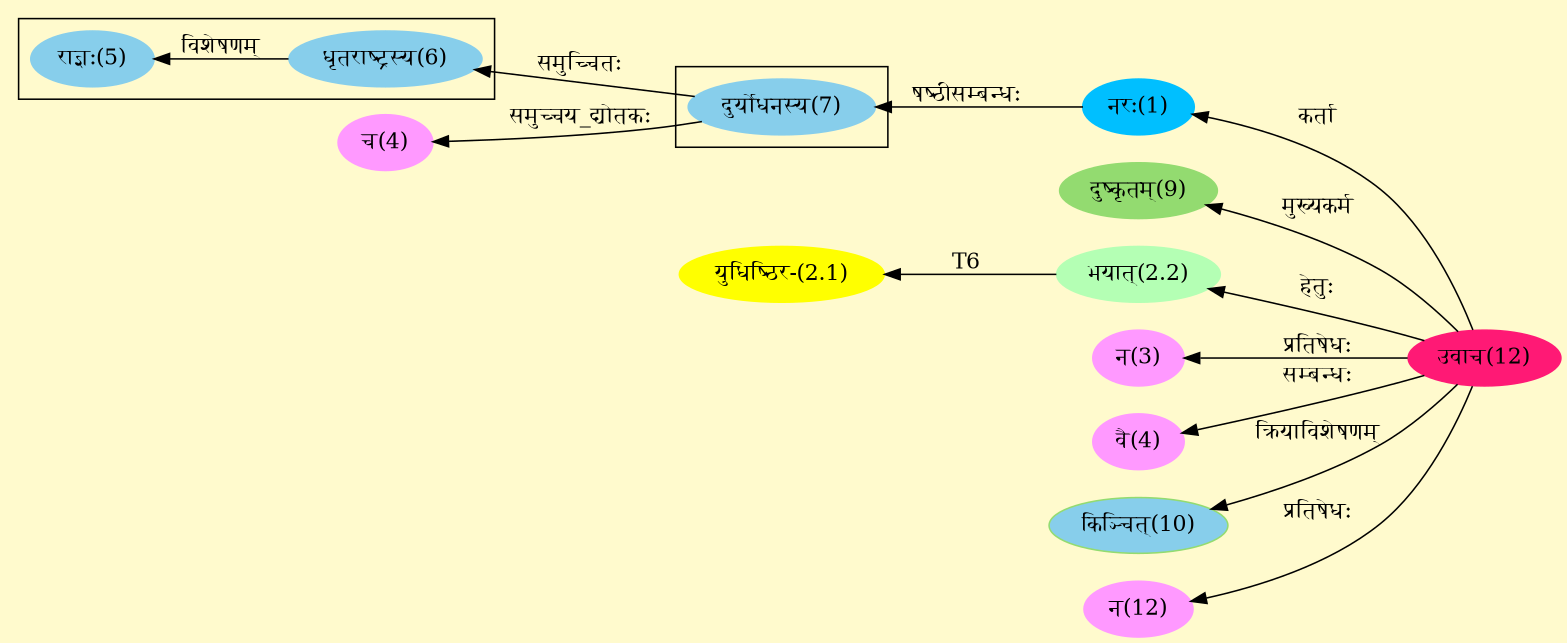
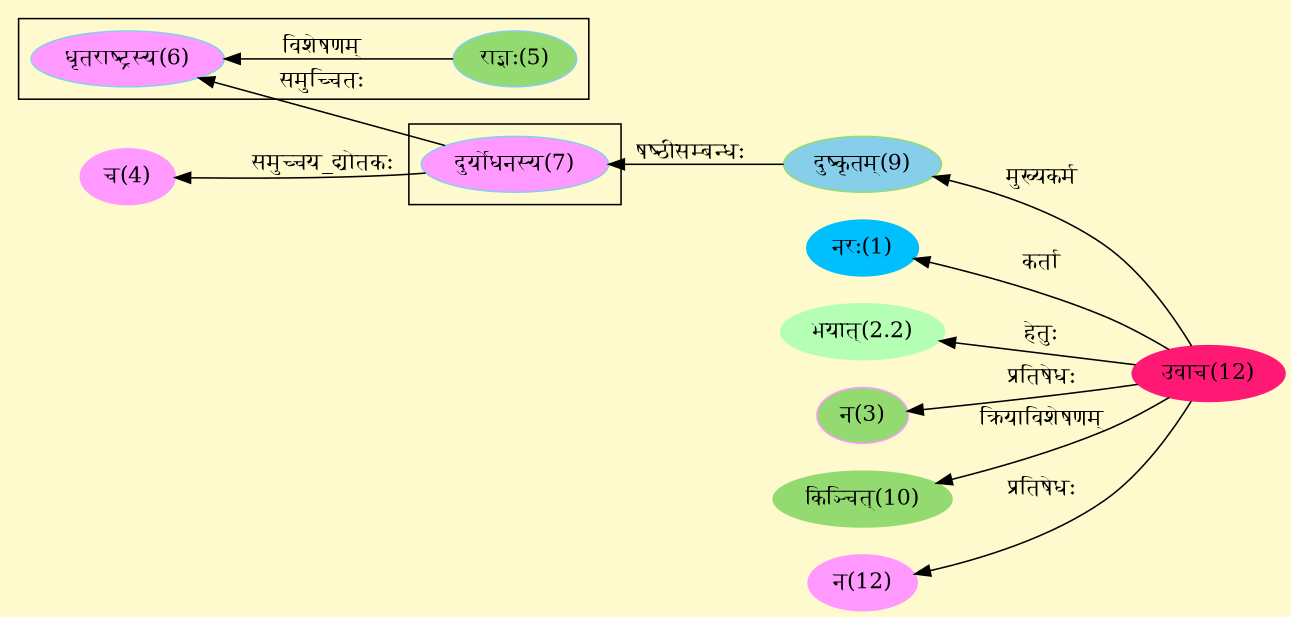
node "राज्ञः(5)": fillcolor #87ceeb -> #93db70
edge "धृतराष्ट्रस्य(6)" -> "राज्ञः(5)": reversed
node "धृतराष्ट्रस्य(6)": fillcolor #87ceeb -> #ff99ff
node "दुर्योधनस्य(7)": fillcolor #87ceeb -> #ff99ff
edge "नरः(1)" -> "दुर्योधनस्य(7)": now "दुष्कृतम्(9)" -> "दुर्योधनस्य(7)"
node "दुष्कृतम्(9)": fillcolor #93db70 -> #87ceeb
node "युधिष्ठिर-(2.1)": removed
node "न(3)": fillcolor #ff99ff -> #93db70
node "वै(4)": removed
node "किञ्चित्(10)": fillcolor #87ceeb -> #93db70
